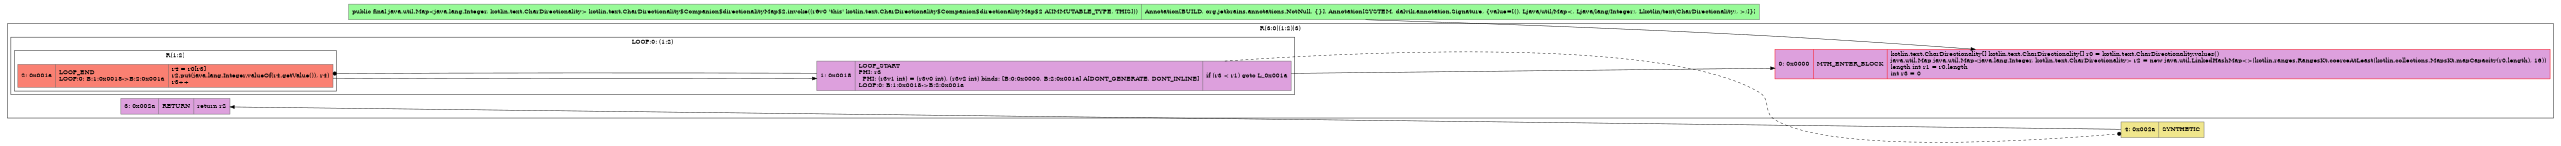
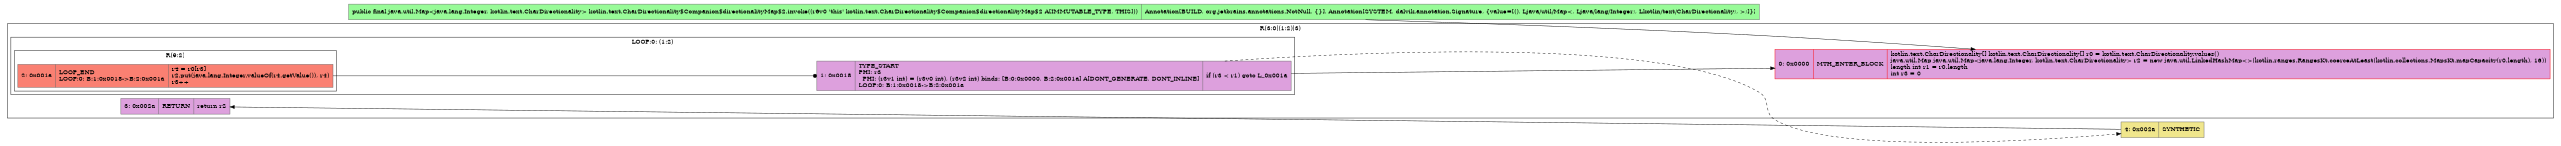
cluster "R(1:2)": label "R(1:2)" -> "R(9:2)"
edge "1: 0x0018" -> "4: 0x002a": arrowhead dot -> normal
node "1: 0x0018": text "LOOP_START" -> "TYPE_START"
edge "1: 0x0018" -> "2: 0x001a": removed
edge "2: 0x001a" -> "1: 0x0018": arrowhead normal -> dot
